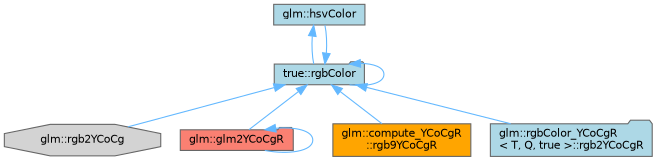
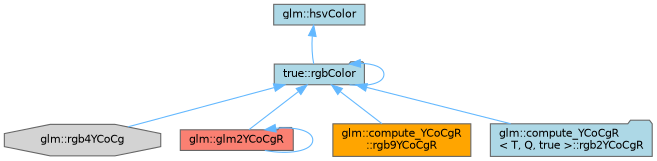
edge "glm::hsvColor" -> "true::rgbColor": removed
node "glm::rgb2YCoCg": label "glm::rgb2YCoCg" -> "glm::rgb4YCoCg"
node "glm::rgbColor_YCoCgR < T, Q, true >::rgb2YCoCgR": label "glm::rgbColor_YCoCgR < T, Q, true >::rgb2YCoCgR" -> "glm::compute_YCoCgR < T, Q, true >::rgb2YCoCgR"
